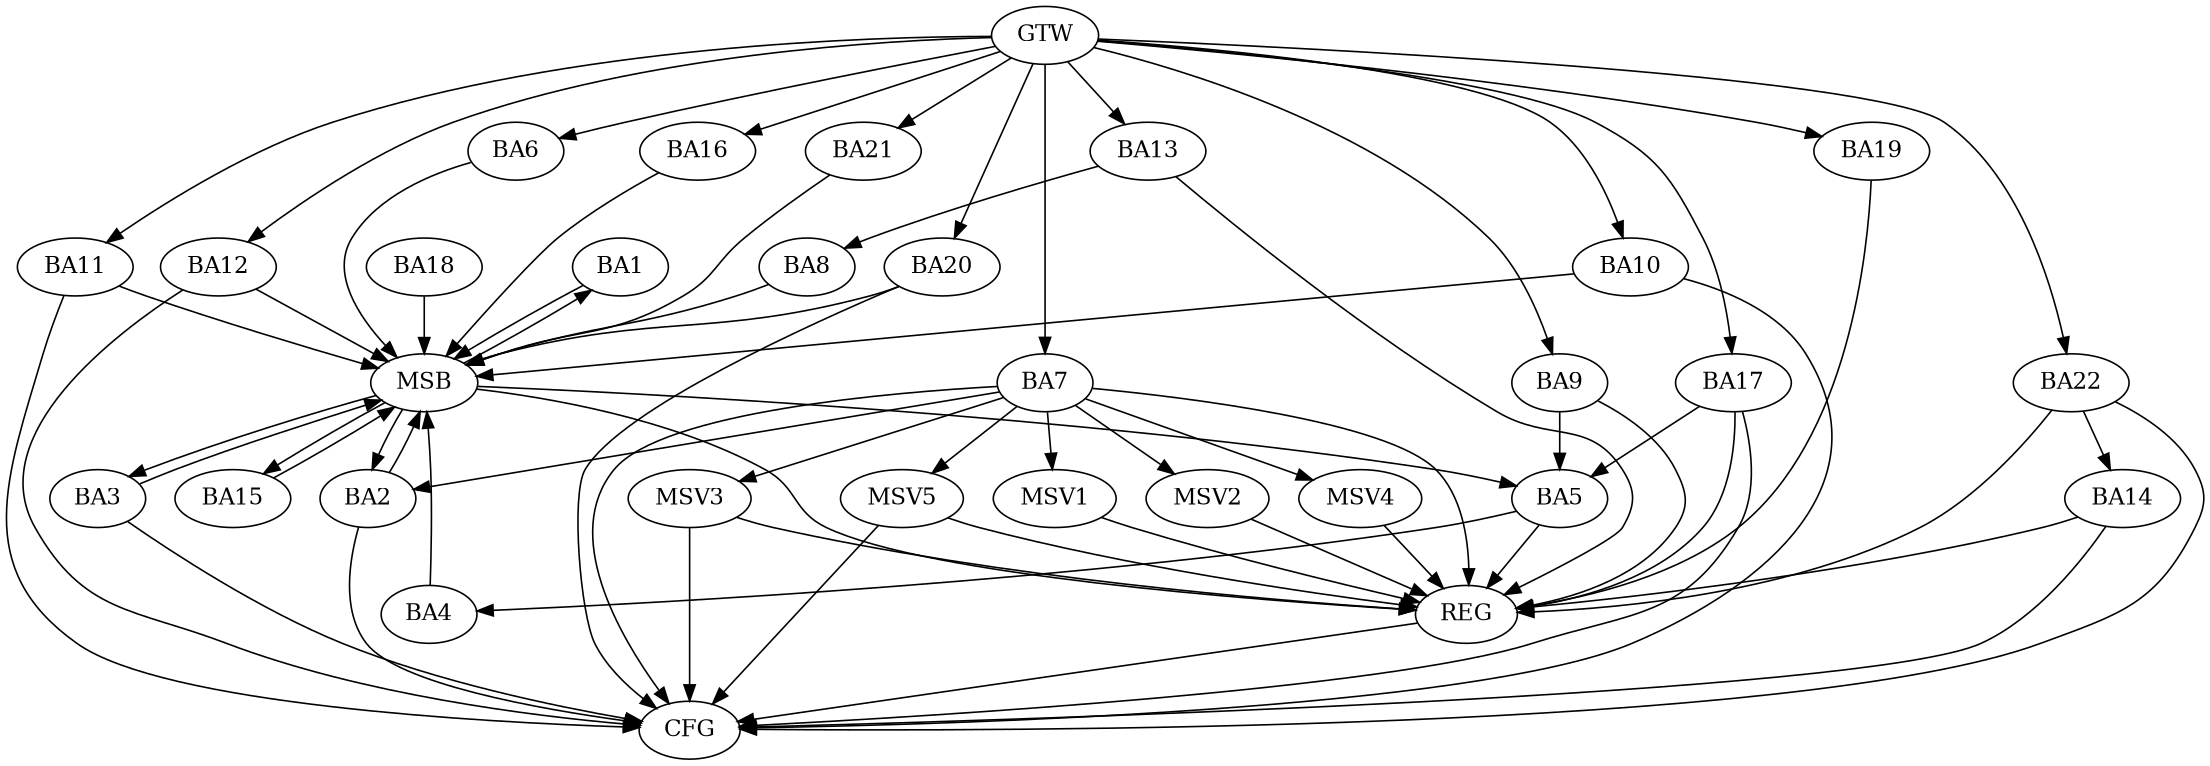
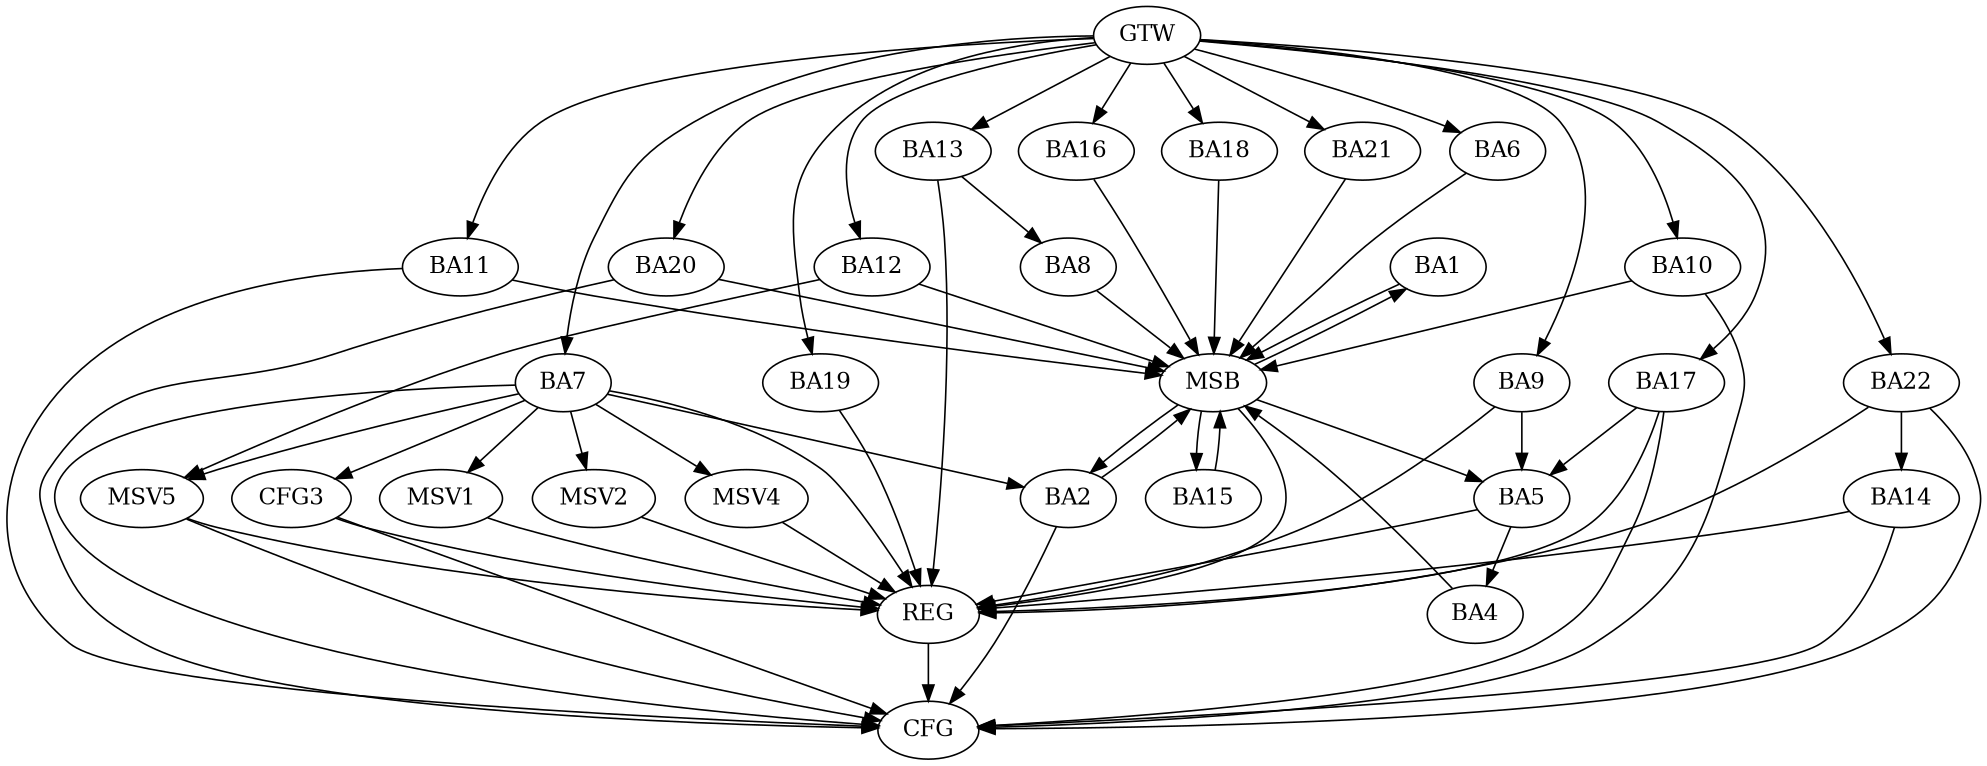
edge "GTW" -> "BA18": added
node "BA3": removed
node "MSV3": label "MSV3" -> "CFG3"
edge "BA12" -> "CFG": now "BA12" -> "MSV5"
